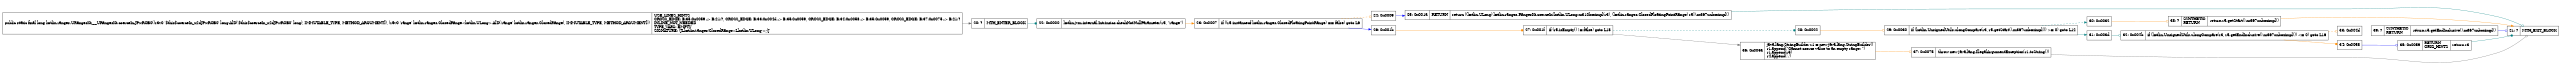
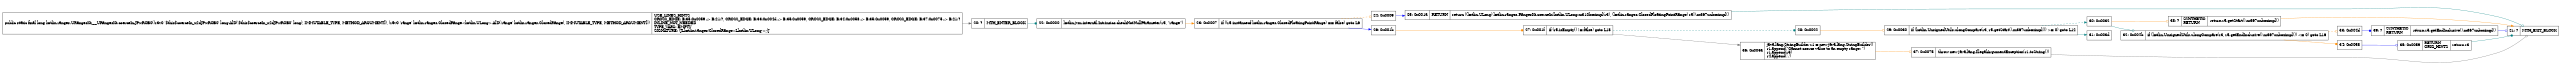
edge "33: 0x004d" -> "39: ?": added
edge "31: 0x003d" -> "32: 0x004b": now "30: 0x0032" -> "32: 0x004b"
